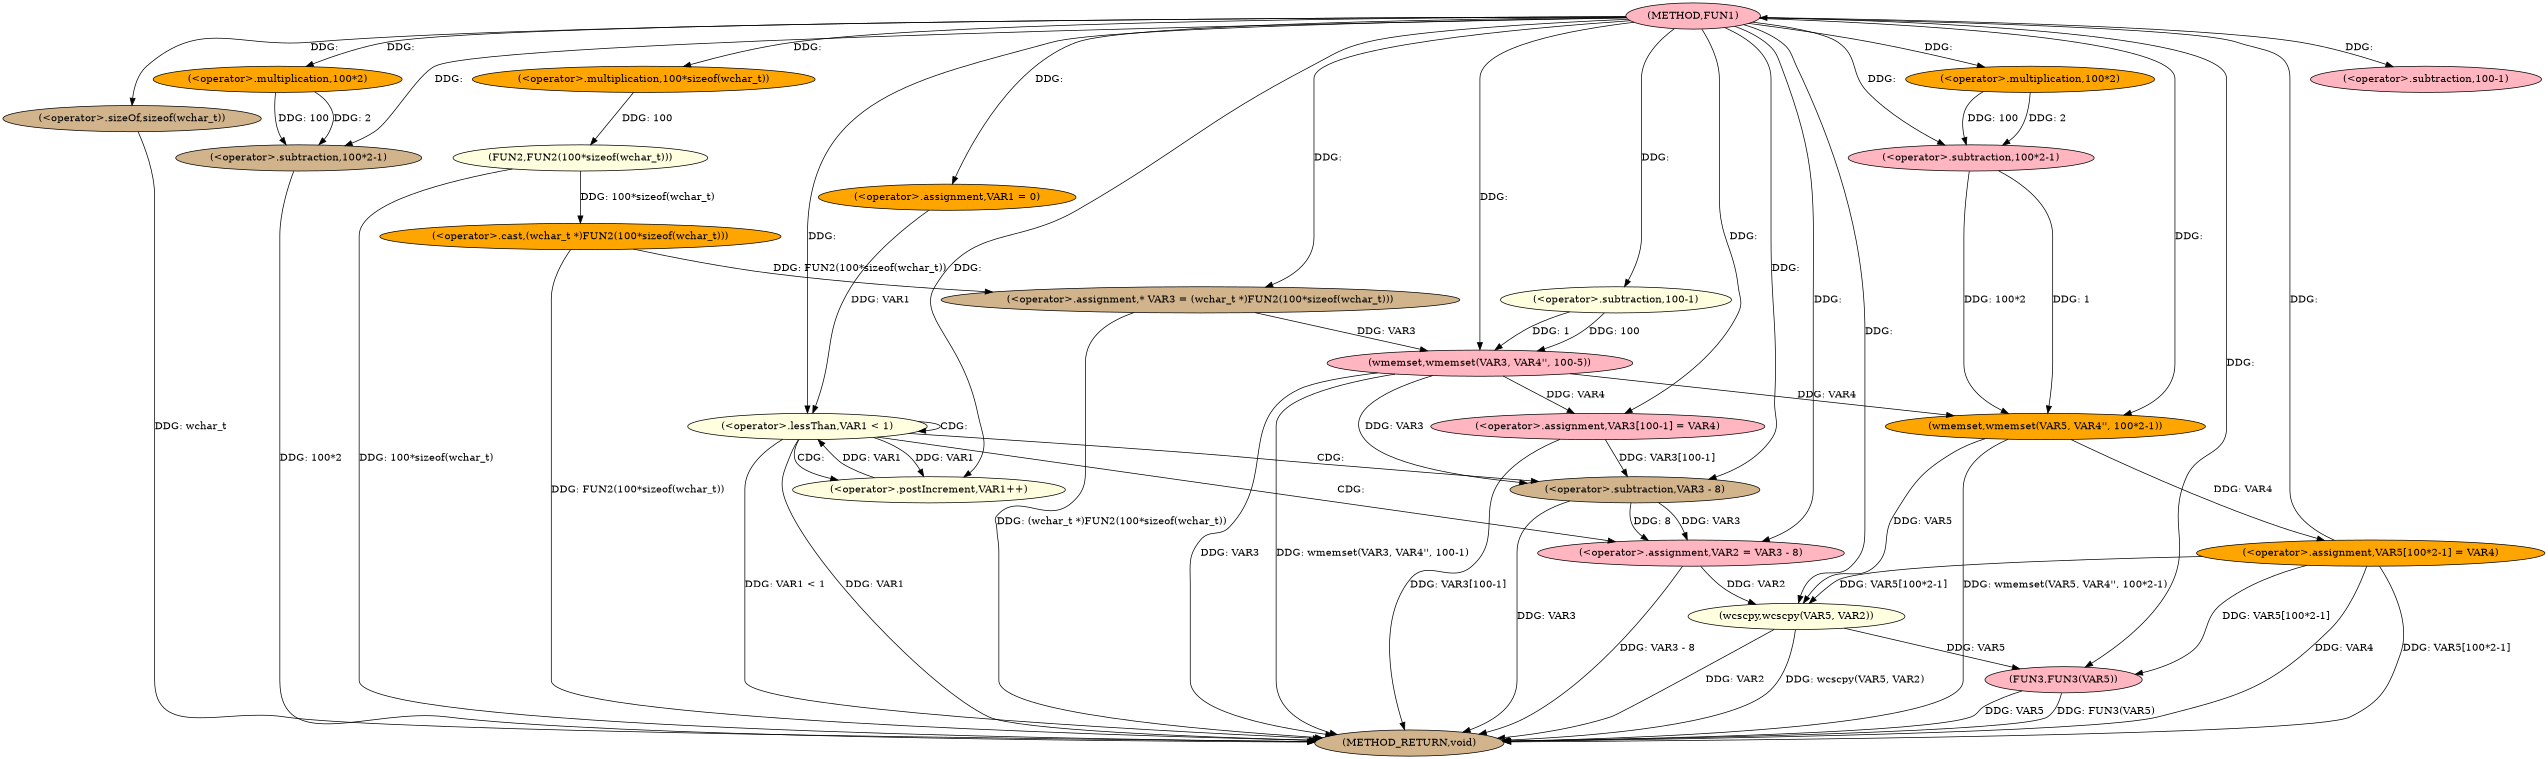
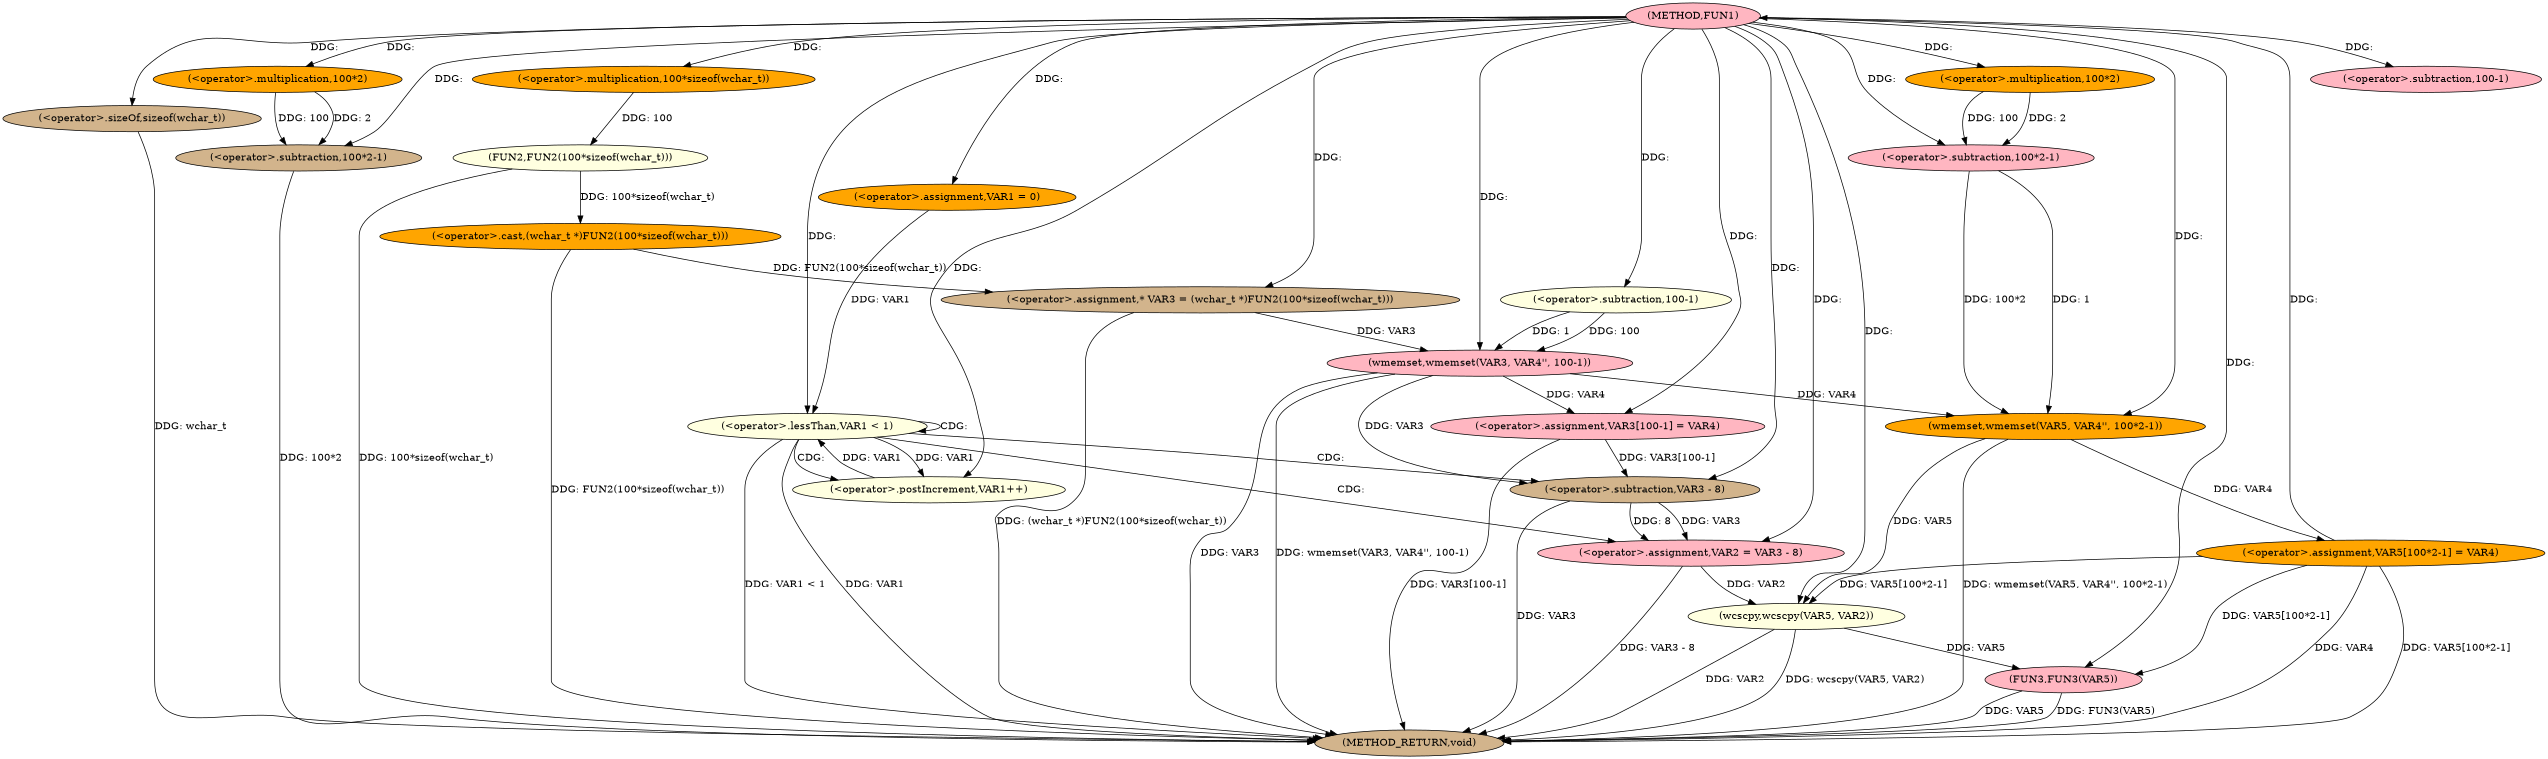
node "(wmemset,wmemset(VAR3, VAR4'', 100-5))": label "(wmemset,wmemset(VAR3, VAR4'', 100-5))" -> "(wmemset,wmemset(VAR3, VAR4'', 100-1))"
